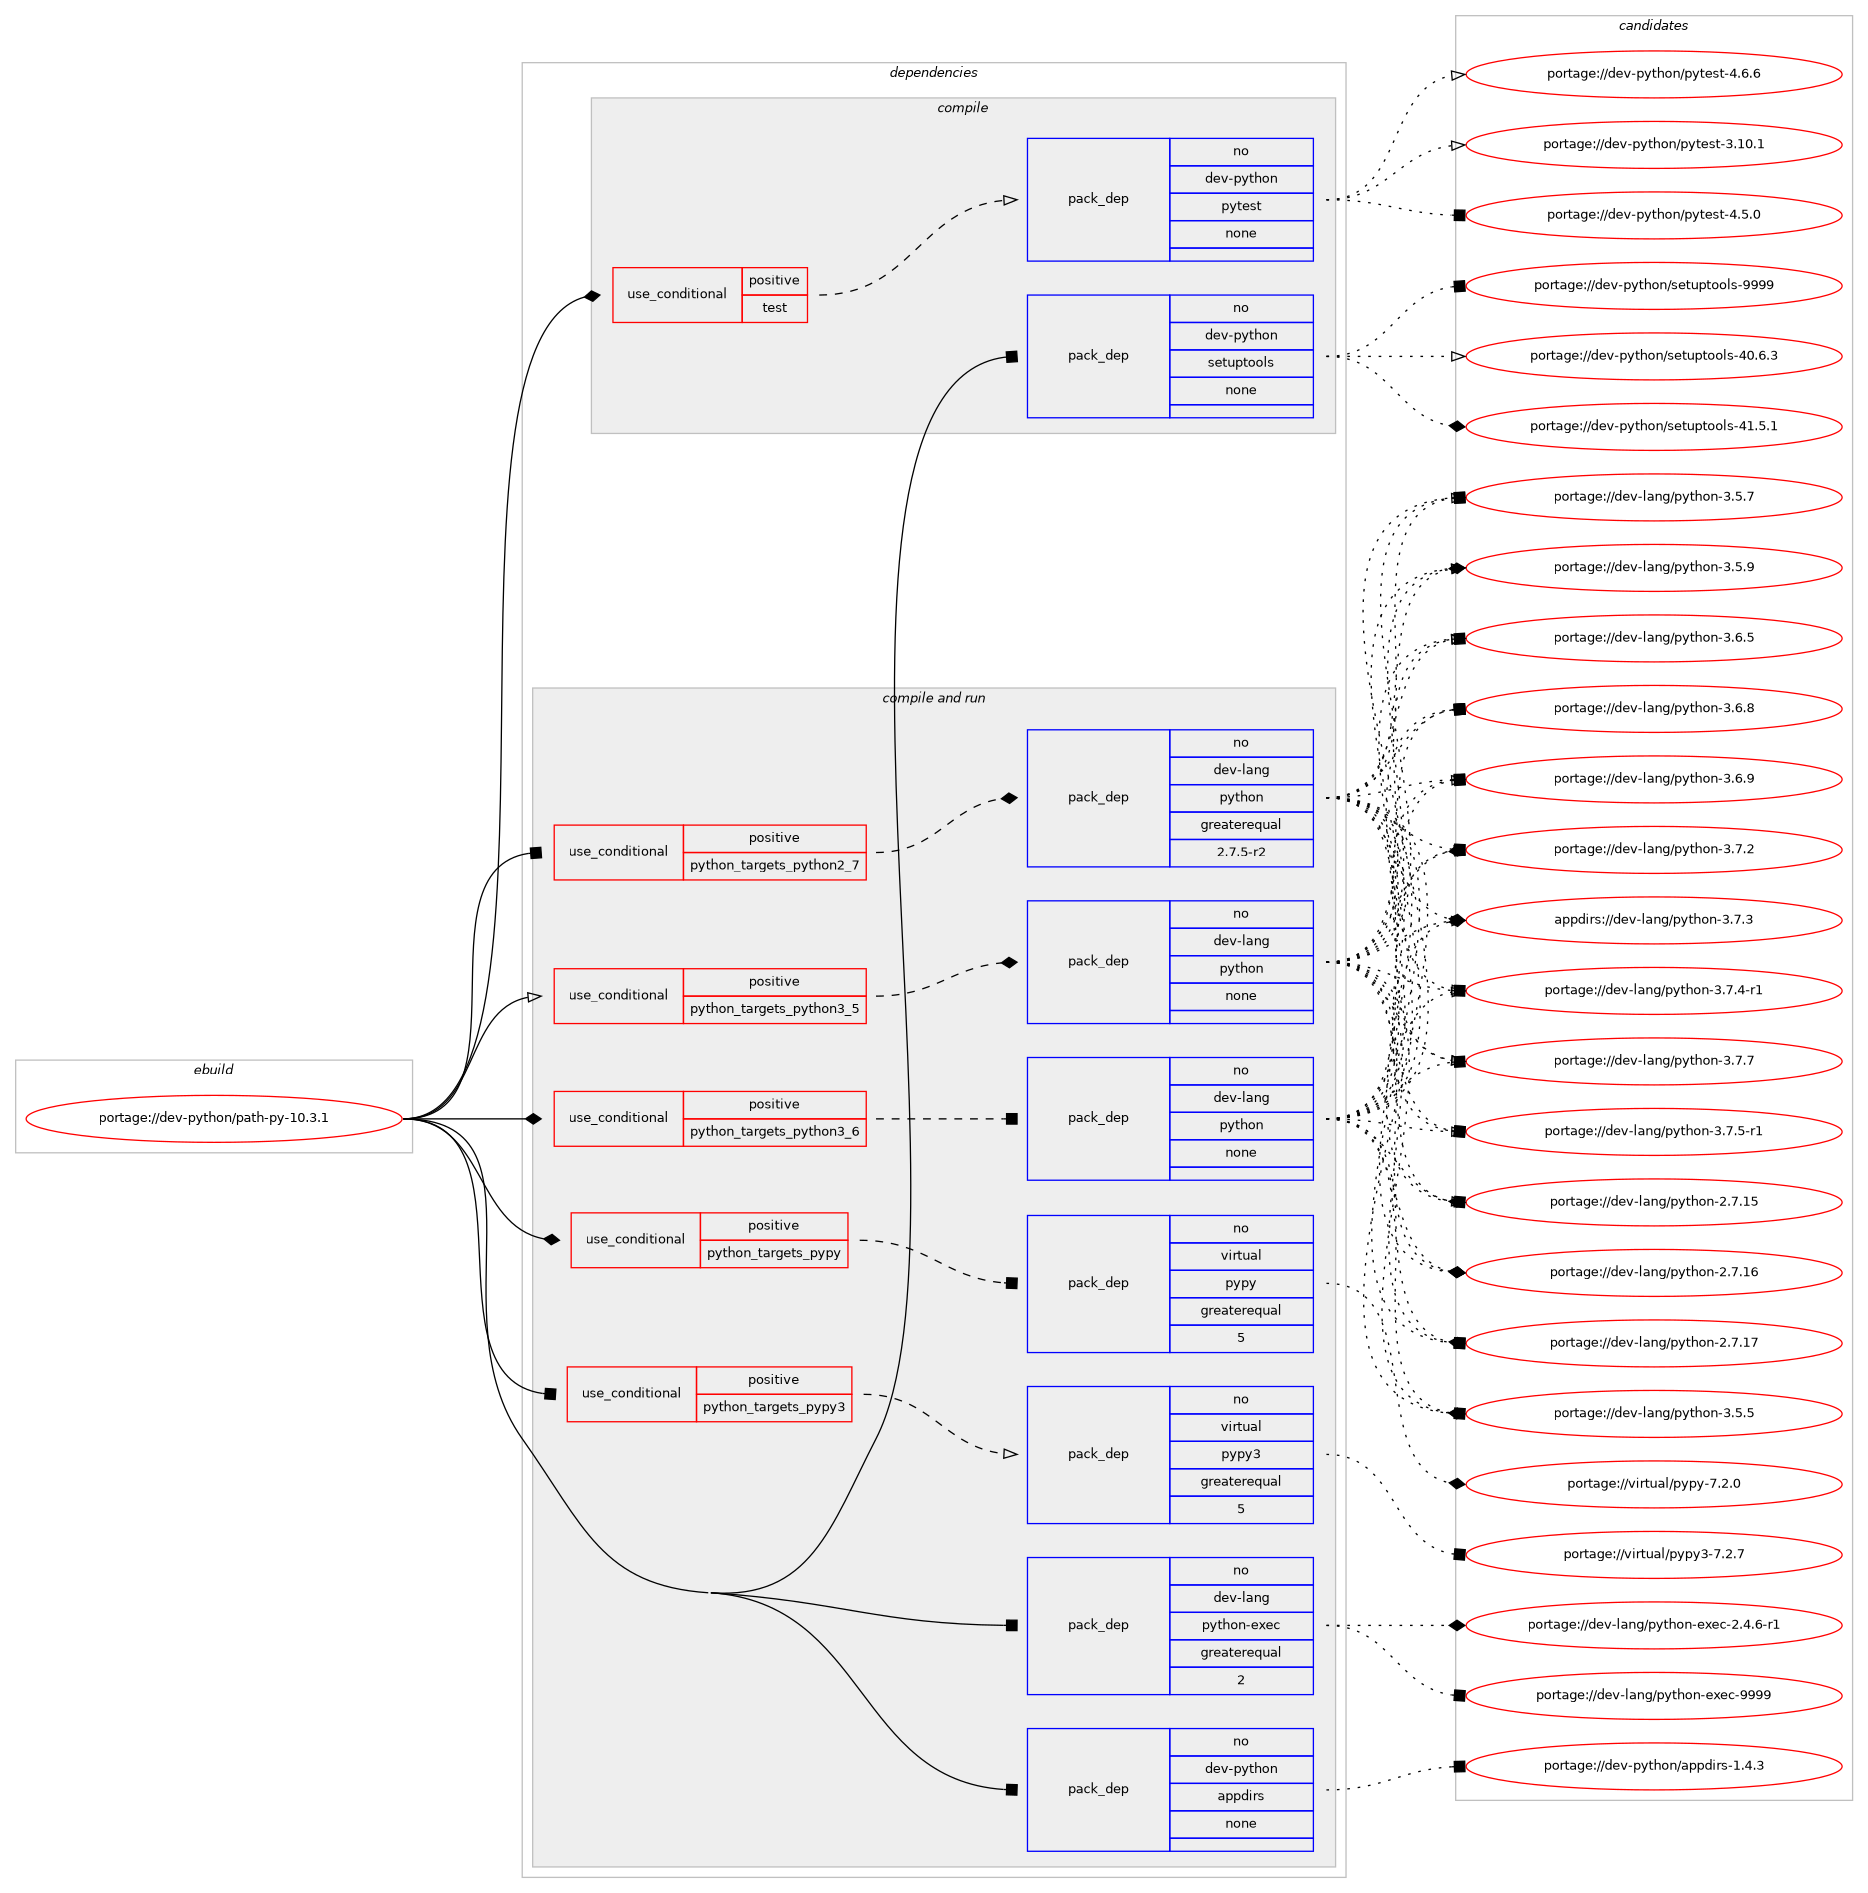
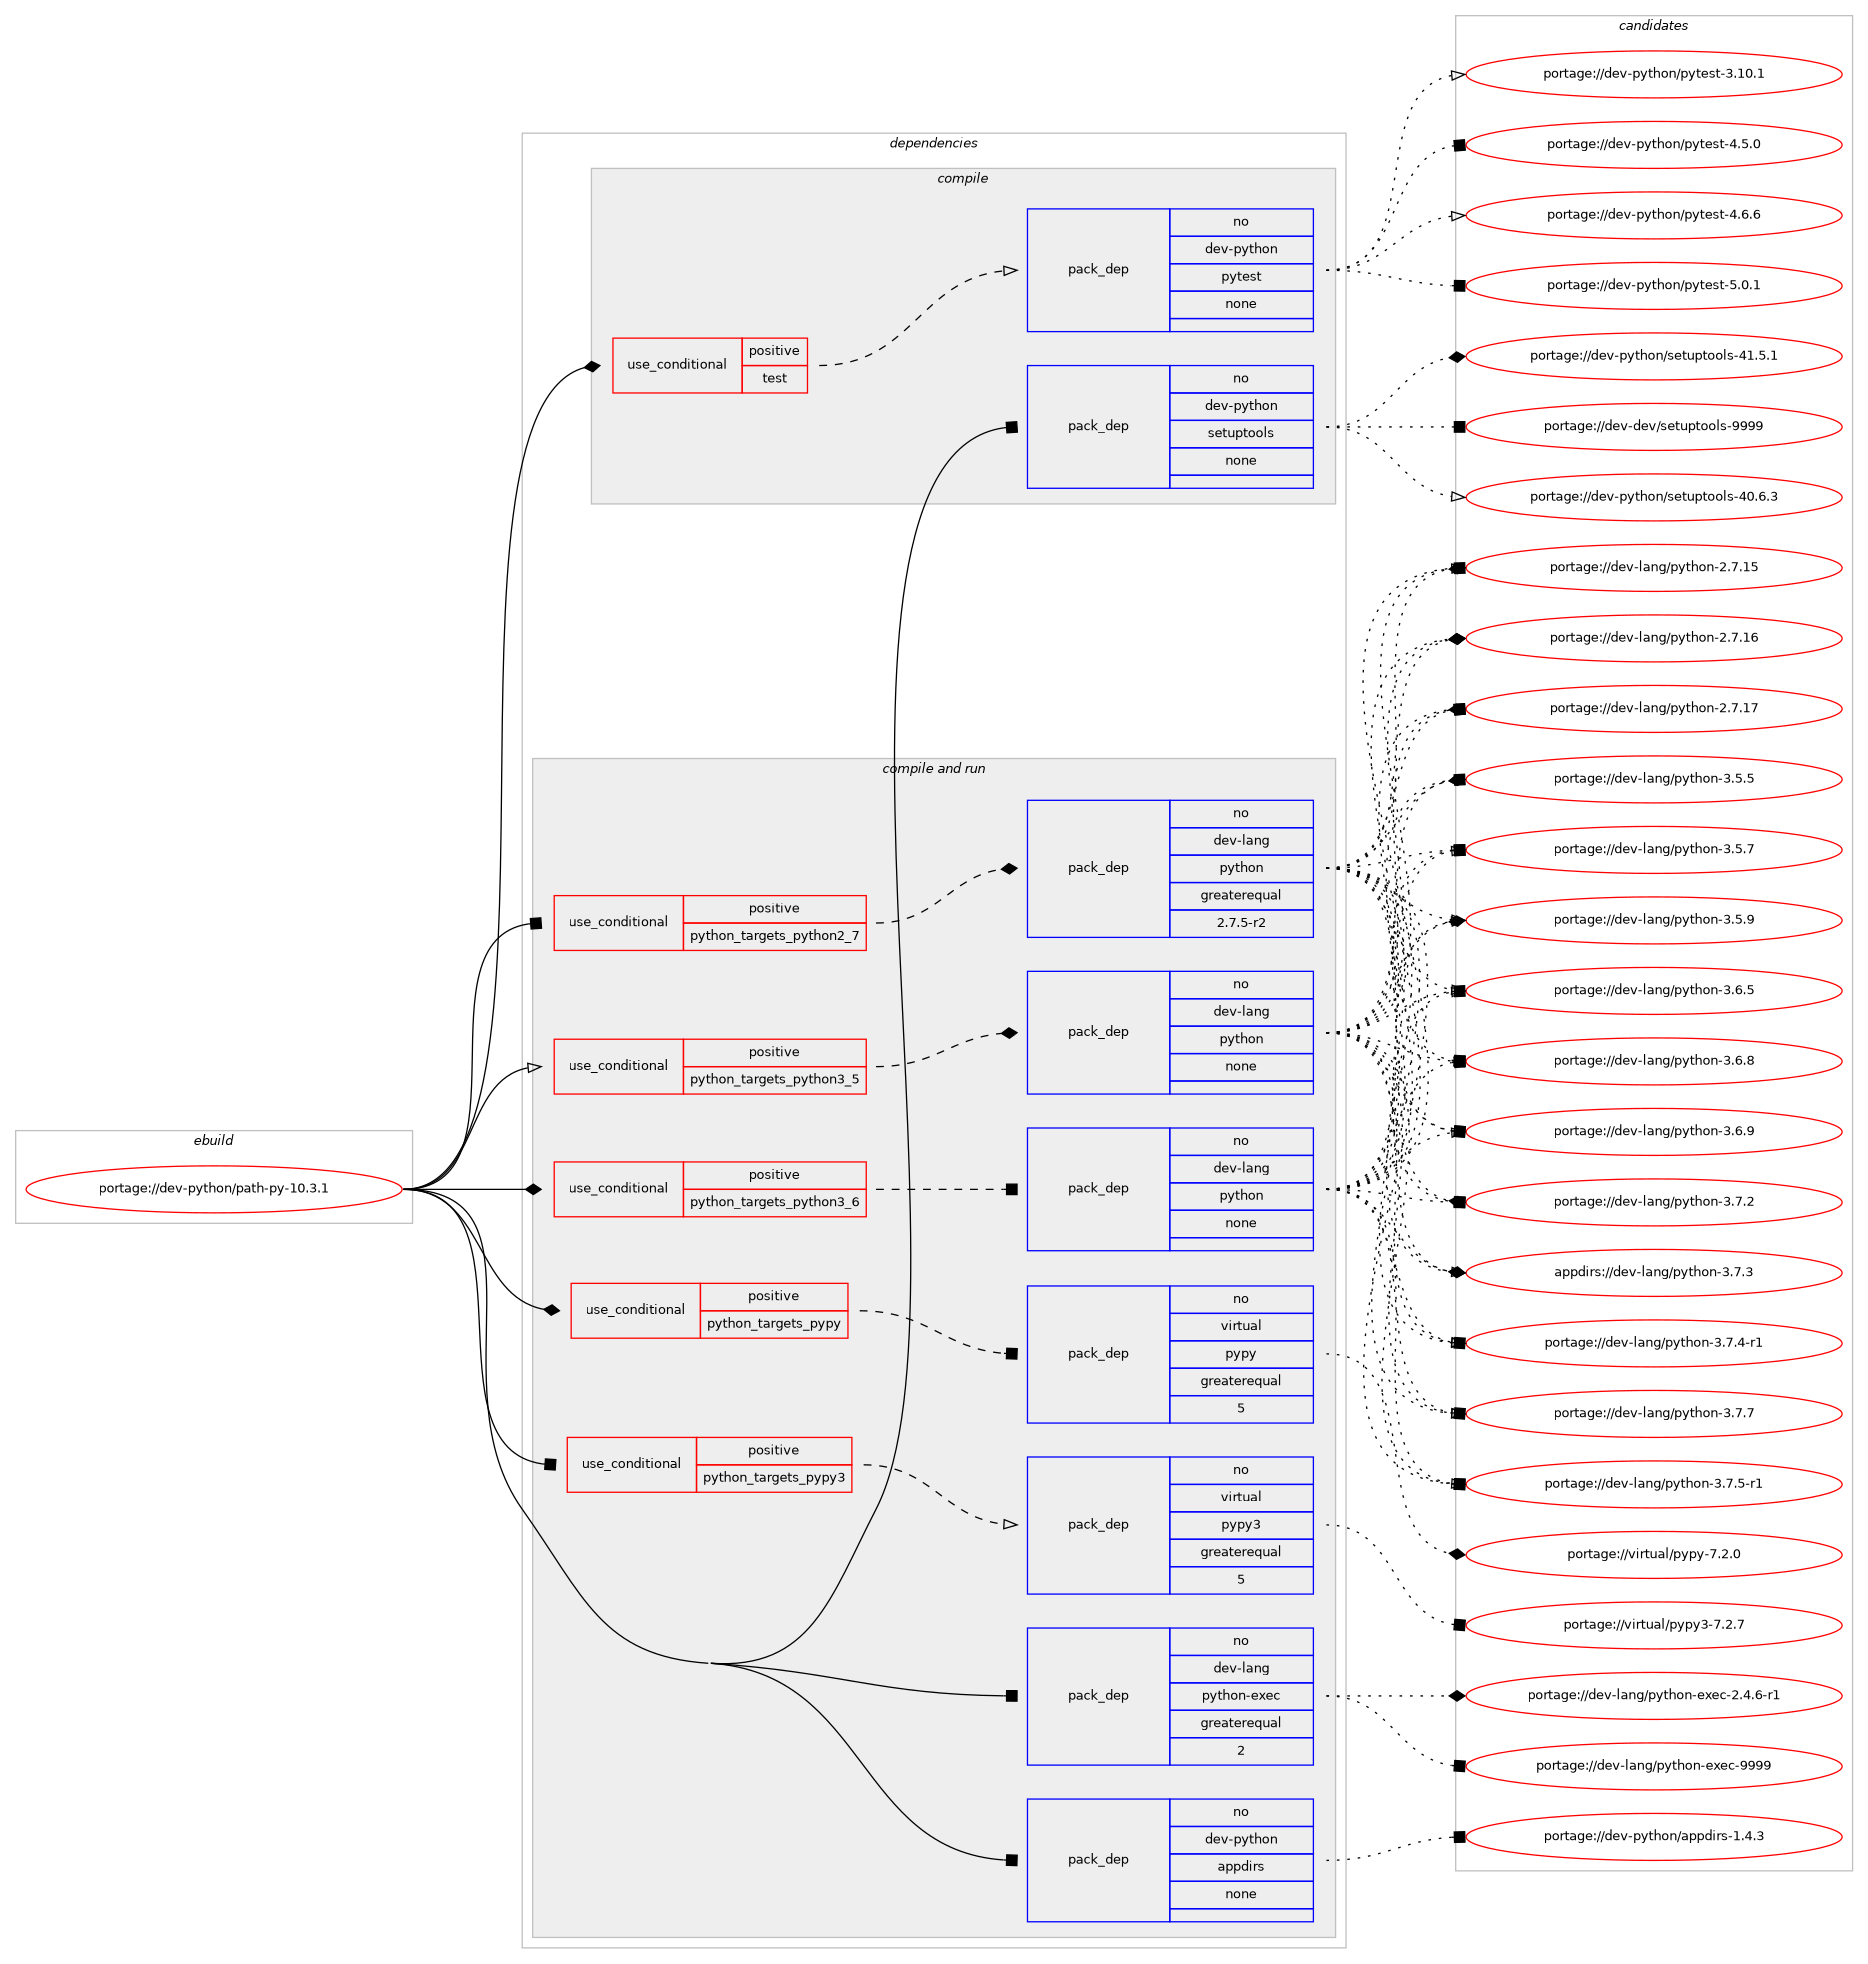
node "portage://dev-python/pytest-5.0.1": added
node "portage://dev-python/setuptools-9999": label "portage://dev-python/setuptools-9999" -> "portage://dev-dev/setuptools-9999"
